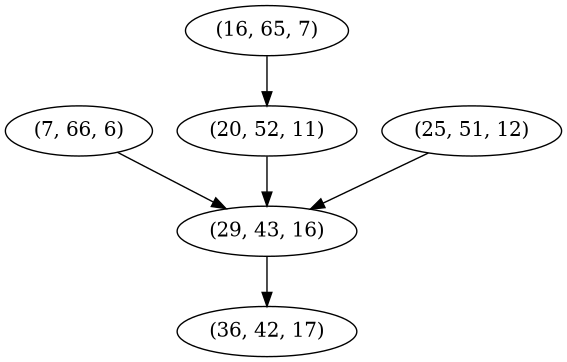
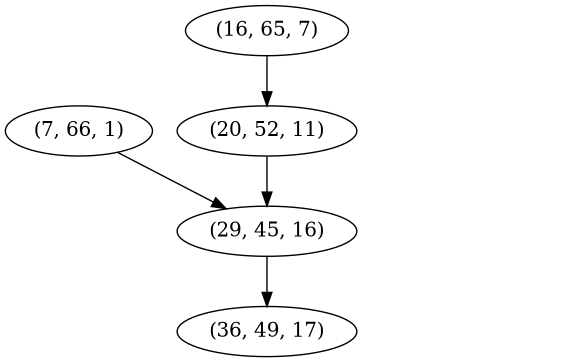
node "(7, 66, 6)": label "(7, 66, 6)" -> "(7, 66, 1)"
node "(25, 51, 12)": removed
node "(29, 43, 16)": label "(29, 43, 16)" -> "(29, 45, 16)"
node "(36, 42, 17)": label "(36, 42, 17)" -> "(36, 49, 17)"
